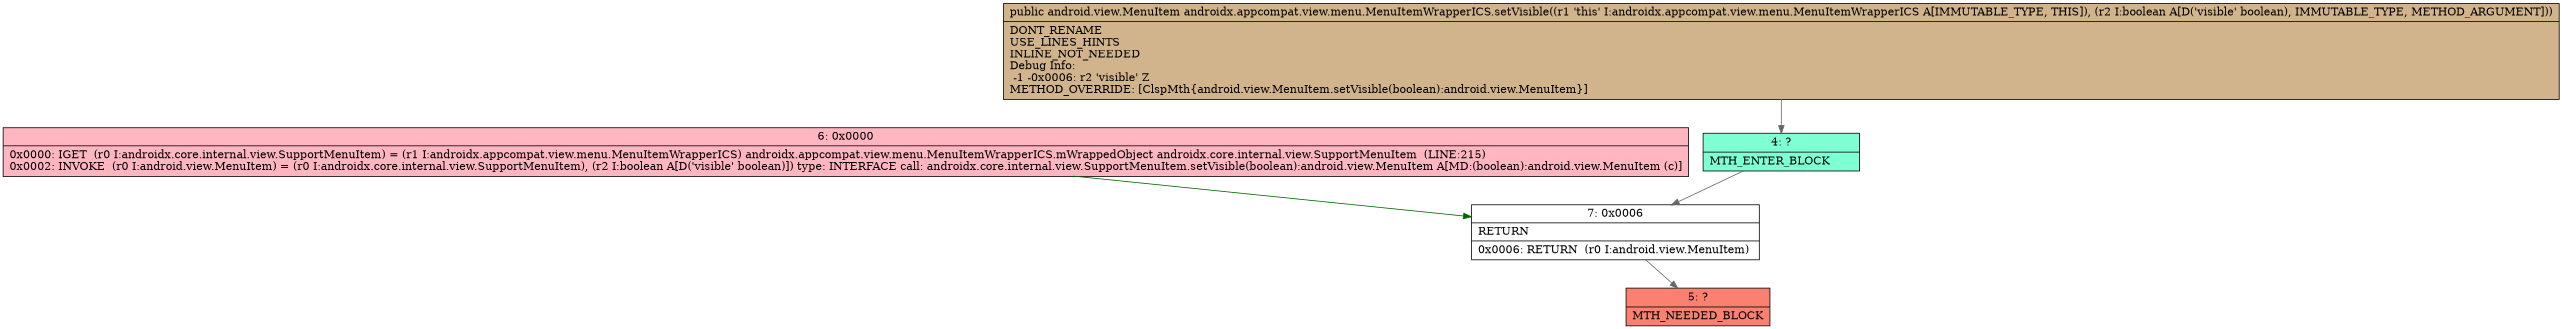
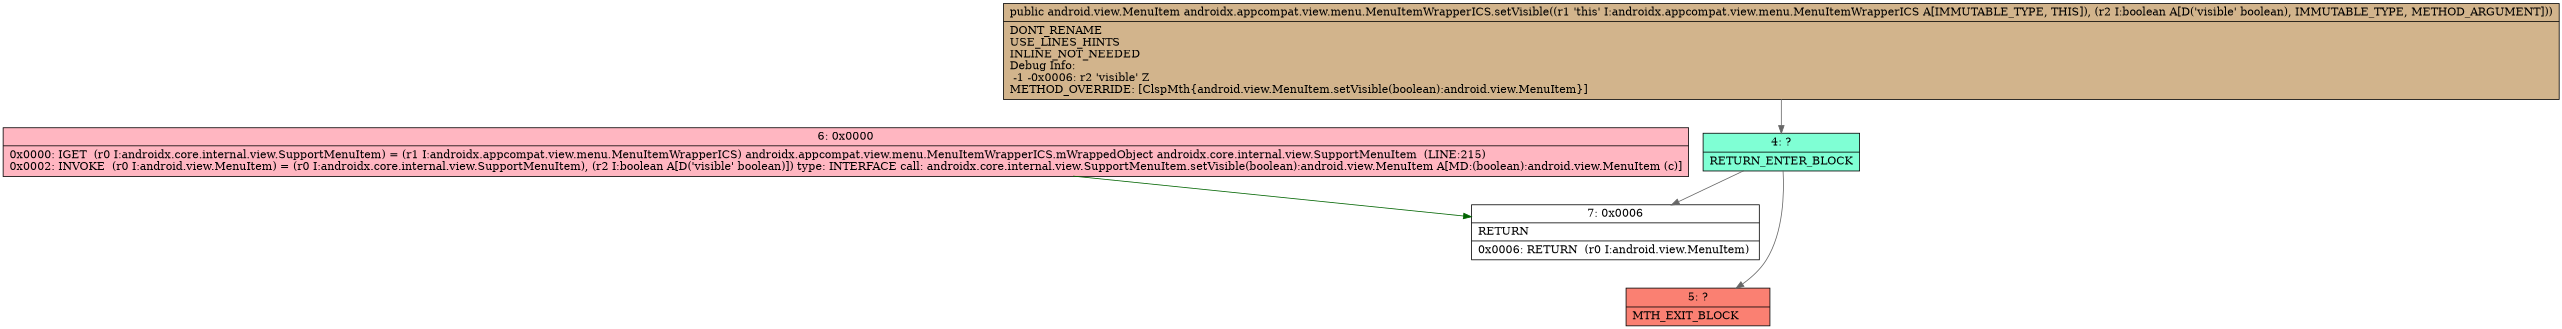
node "4: ?": text "MTH_ENTER_BLOCK" -> "RETURN_ENTER_BLOCK"
edge "7: 0x0006" -> "5: ?": now "4: ?" -> "5: ?"
node "5: ?": text "MTH_NEEDED_BLOCK" -> "MTH_EXIT_BLOCK"
